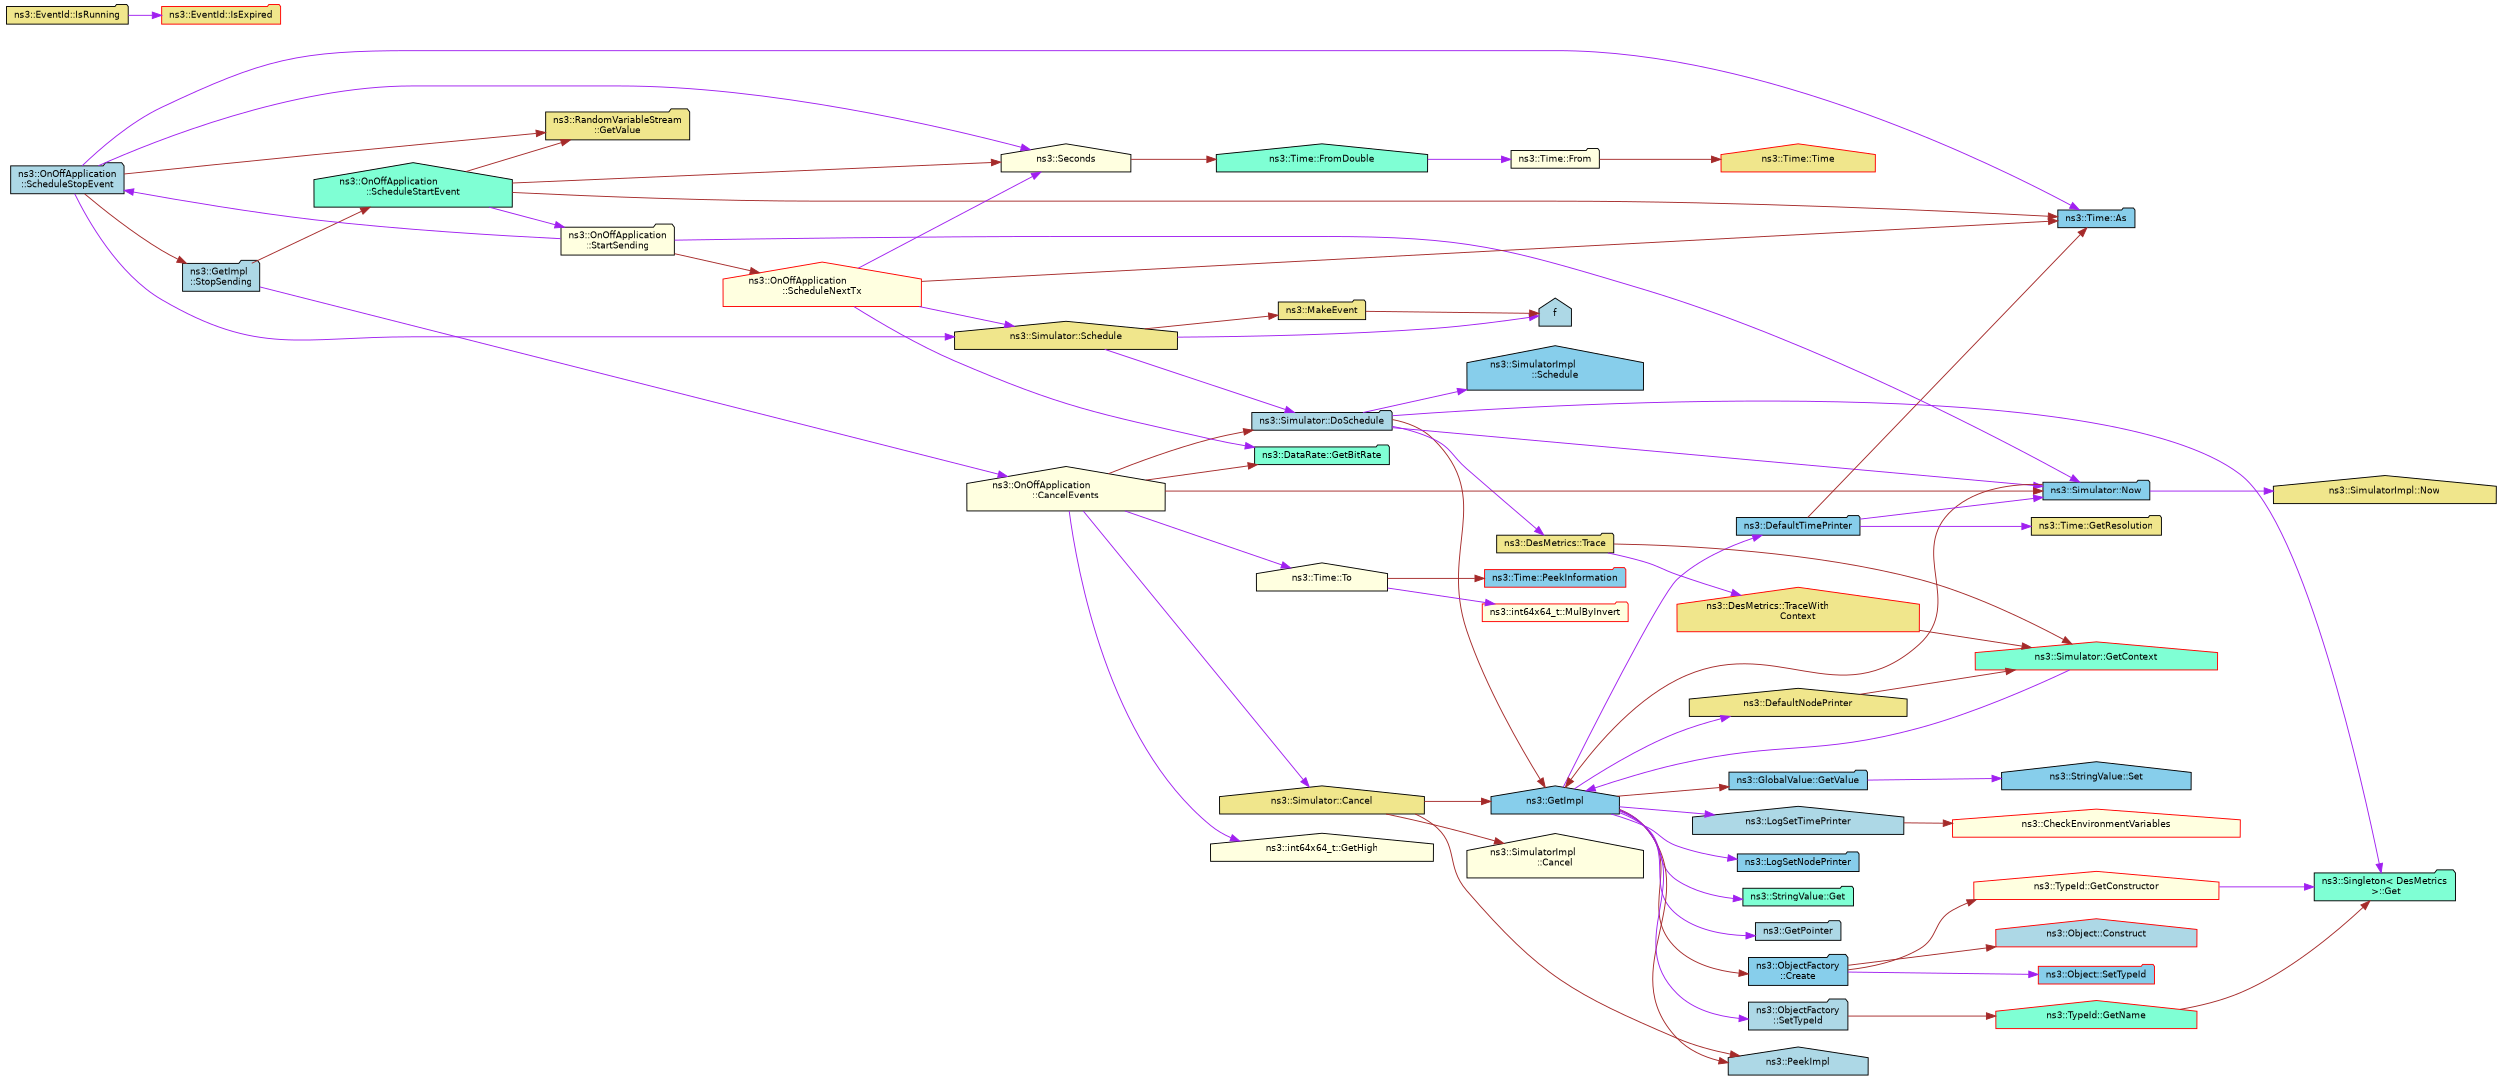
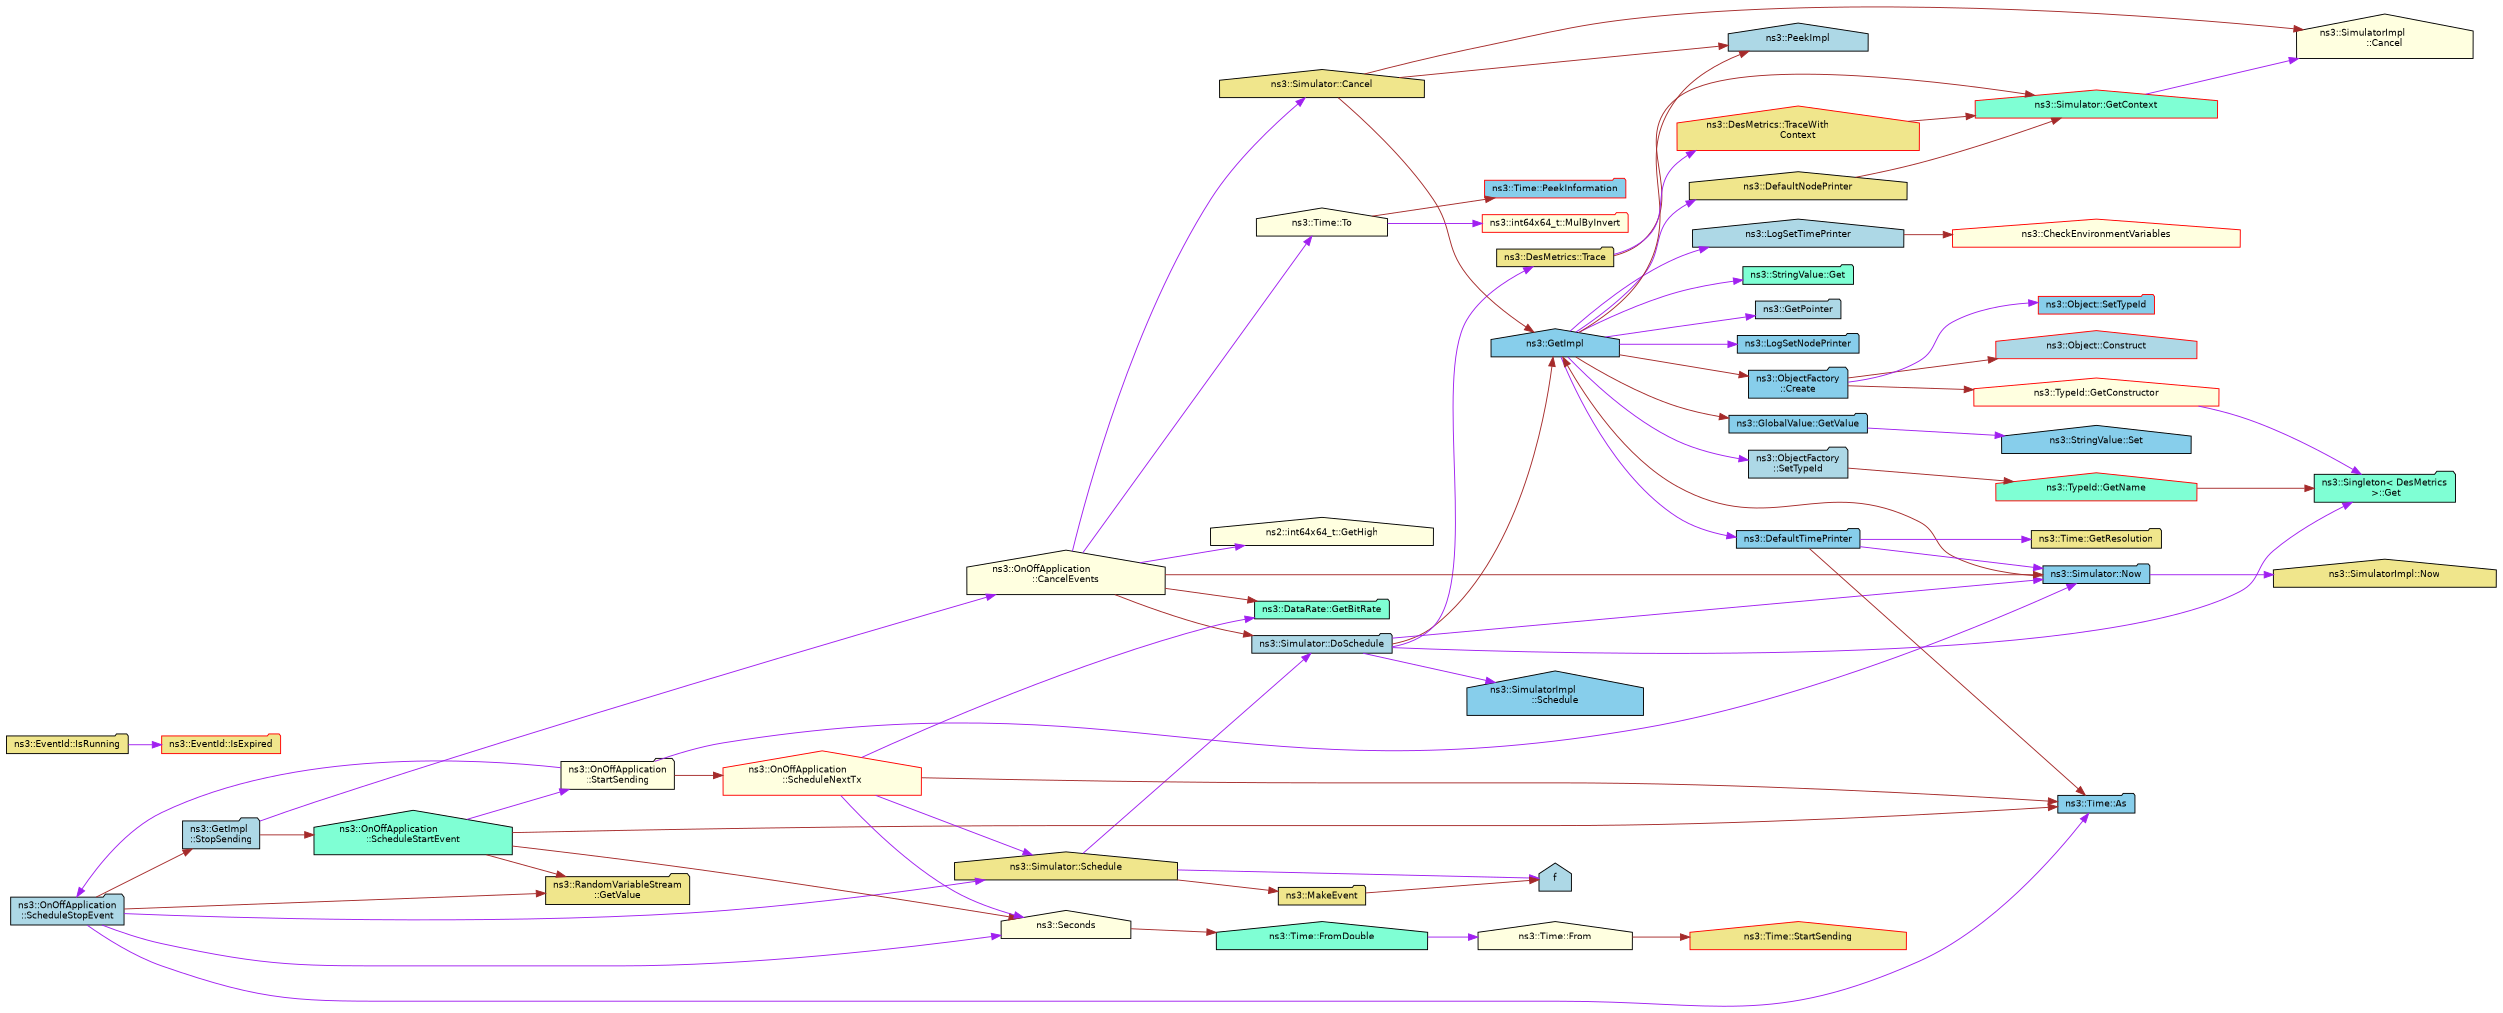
node "ns3::Time::From": shape folder -> house
node "ns3::Time::Time": label "ns3::Time::Time" -> "ns3::Time::StartSending"
edge "ns3::Simulator::GetContext" -> "ns3::GetImpl": now "ns3::Simulator::GetContext" -> "ns3::SimulatorImpl ::Cancel"
node "ns3::int64x64_t::GetHigh": label "ns3::int64x64_t::GetHigh" -> "ns2::int64x64_t::GetHigh"
